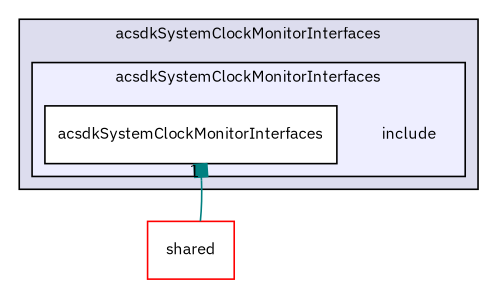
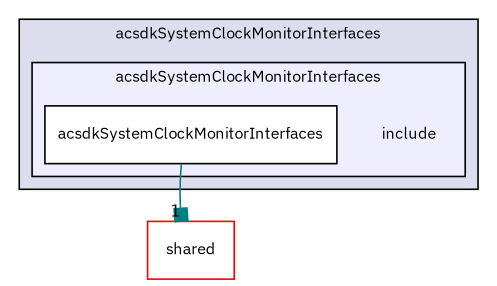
edge "shared" -> "acsdkSystemClockMonitorInterfaces": reversed
